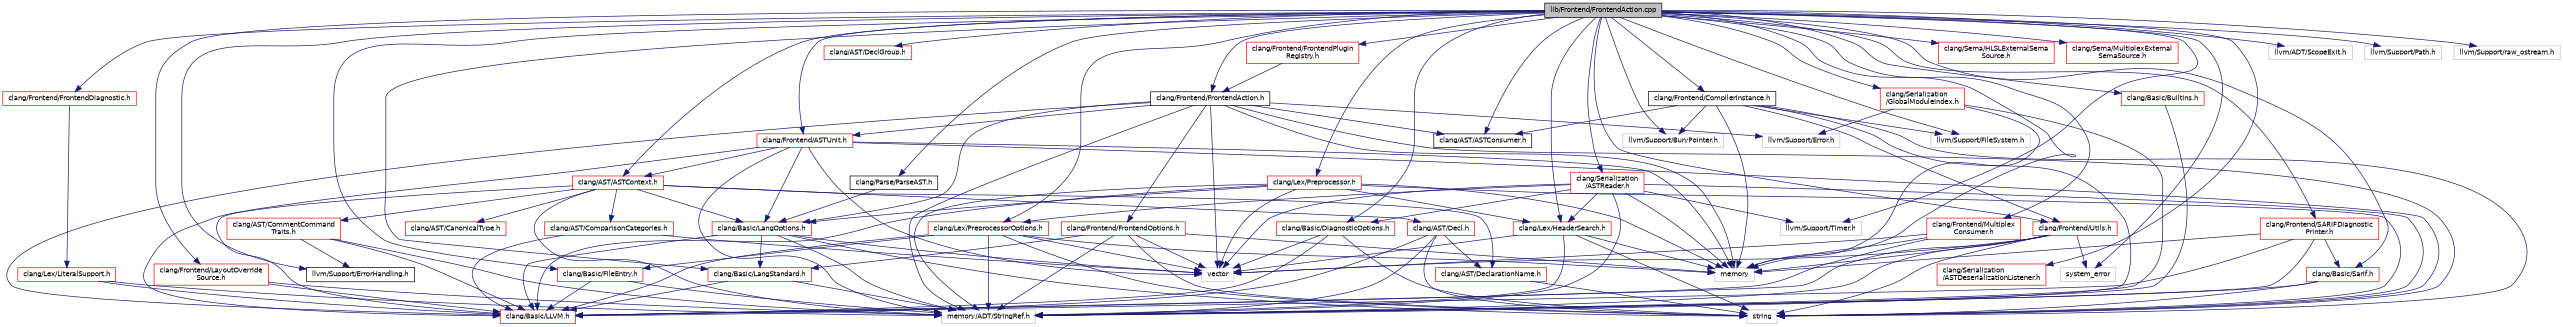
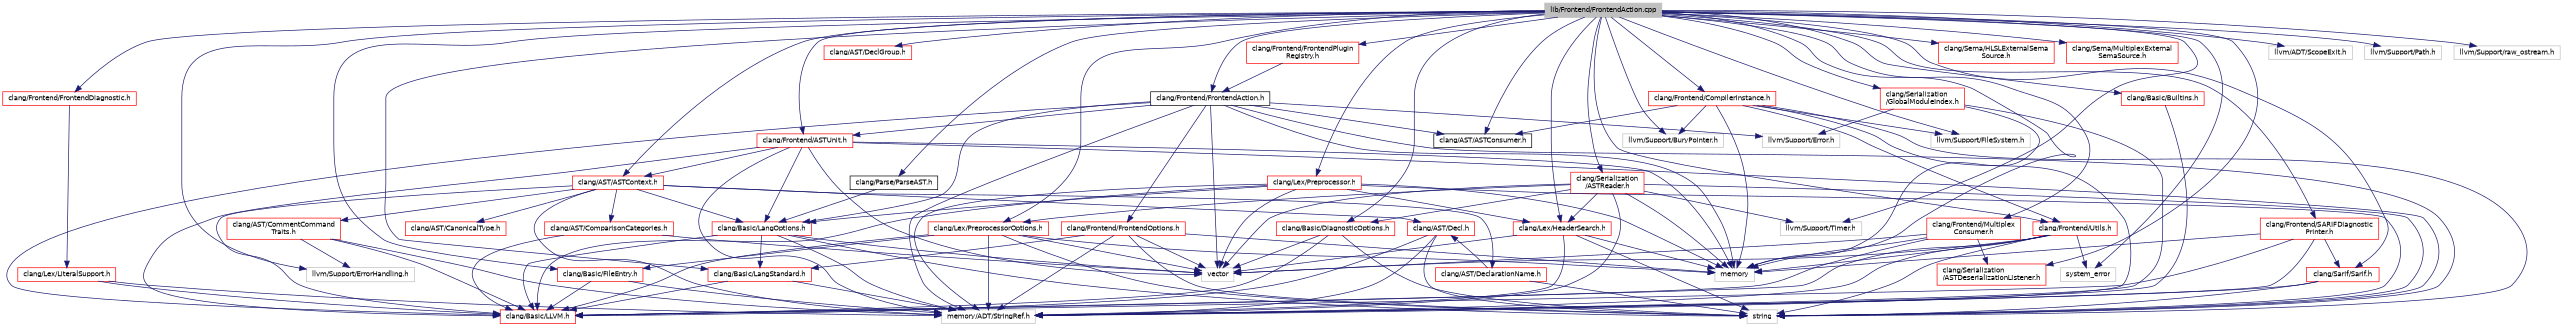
node "lib/Frontend/FrontendAction.cpp": color black -> grey75
node "clang/Frontend/CompilerInstance.h": color black -> red
edge "clang/Frontend/Multiplex Consumer.h" -> "clang/Serialization /ASTDeserializationListener.h": added
edge "clang/AST/Decl.h" -> "clang/AST/DeclarationName.h": reversed
node "clang/Frontend/LayoutOverride Source.h": removed
node "llvm/Support/ErrorHandling.h": color black -> grey75
node "clang/Basic/Sarif.h": label "clang/Basic/Sarif.h" -> "clang/Sarif/Sarif.h"
